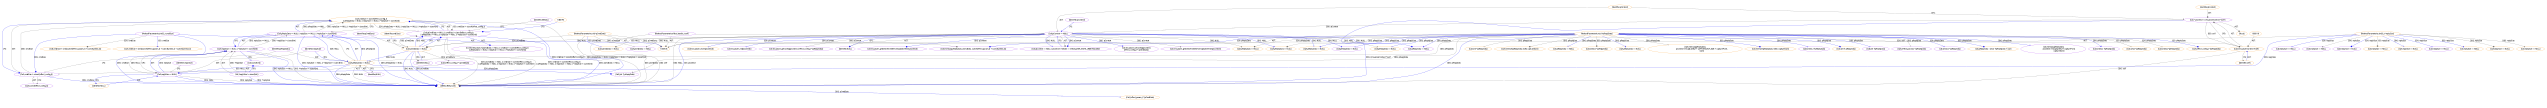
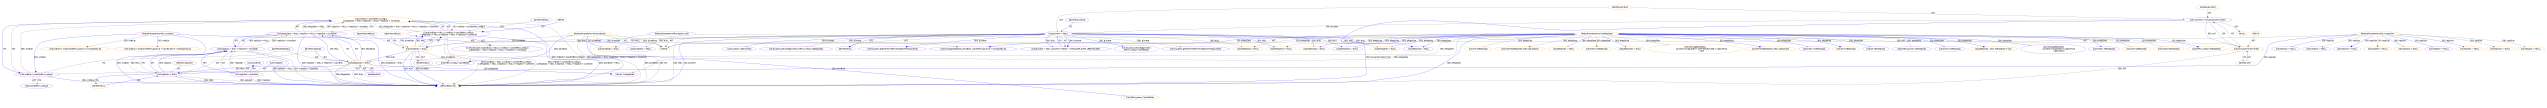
node "(Call,Visualizer_reset(pContext))": removed
edge "(Call,replySize == NULL || *replySize != sizeof(int))" -> "(Call,sizeof(int))": now "(Call,replySize == NULL || *replySize != sizeof(int))" -> "(Call,*replySize != sizeof(int))"
edge "(MethodParameterIn,void *pCmdData)" -> "(Call,(effect_config_t *) pCmdData)": added, label "DDG: pCmdData"
node "(Call,*replySize)": added
edge "(MethodReturn,int)" -> "(Call,(effect_param_t *)pCmdData)": now "(MethodParameterIn,void *pCmdData)" -> "(Call,(effect_param_t *)pCmdData)"
